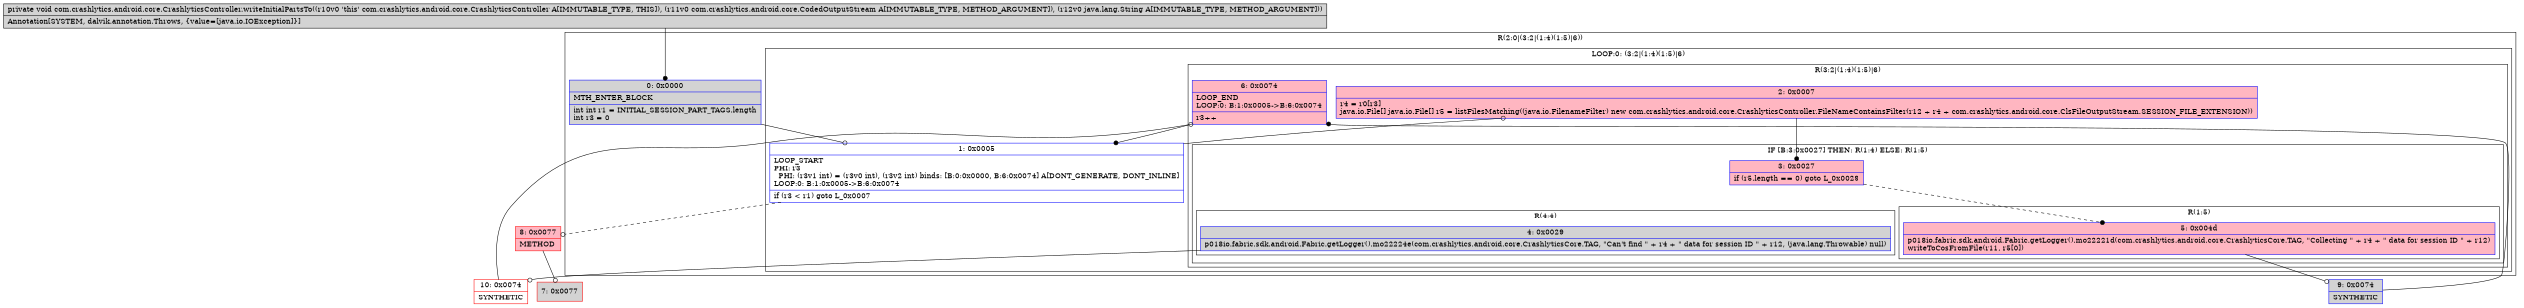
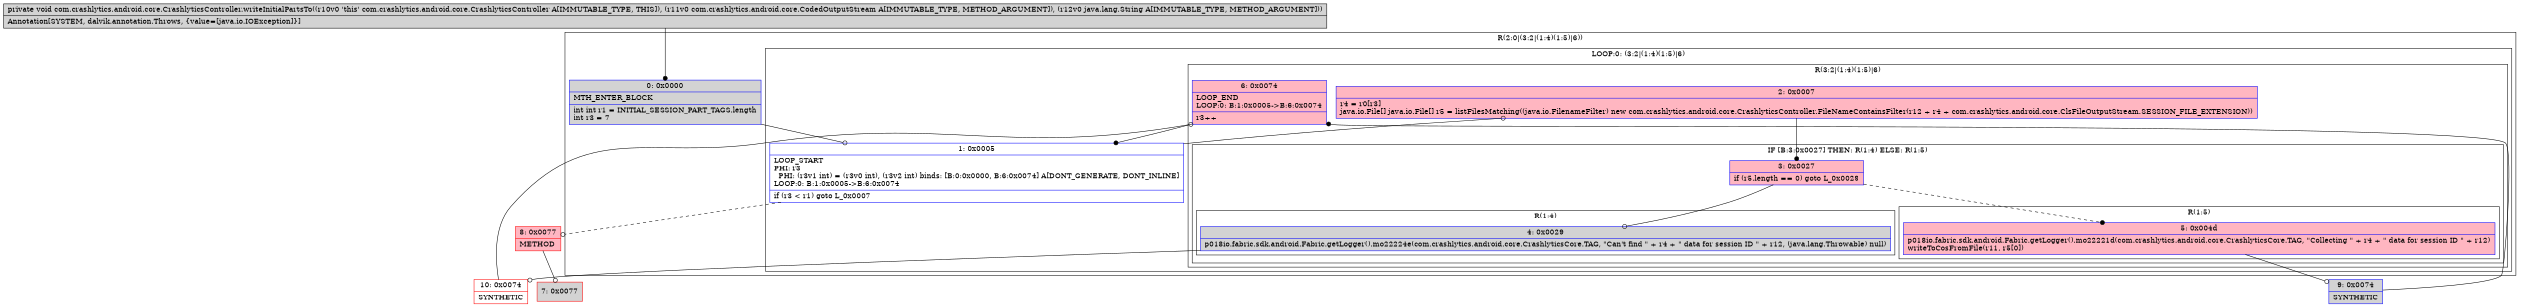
node "0: 0x0000": text "int r3 = 0" -> "int r3 = 7"
edge "3: 0x0027" -> "4: 0x0029": added
cluster "R(4:4)": label "R(4:4)" -> "R(1:4)"
